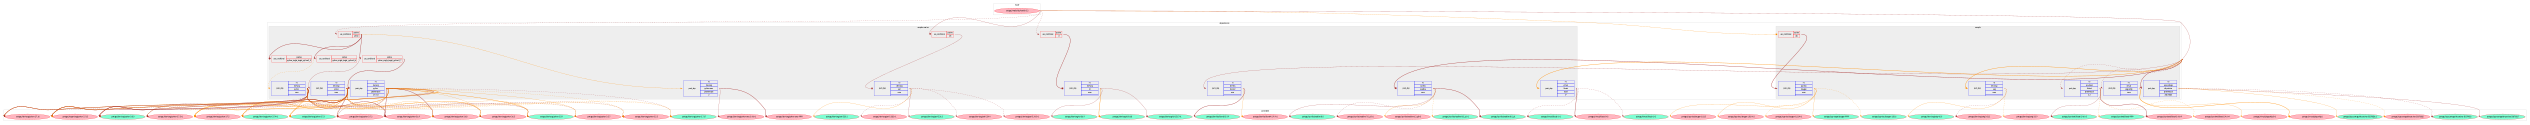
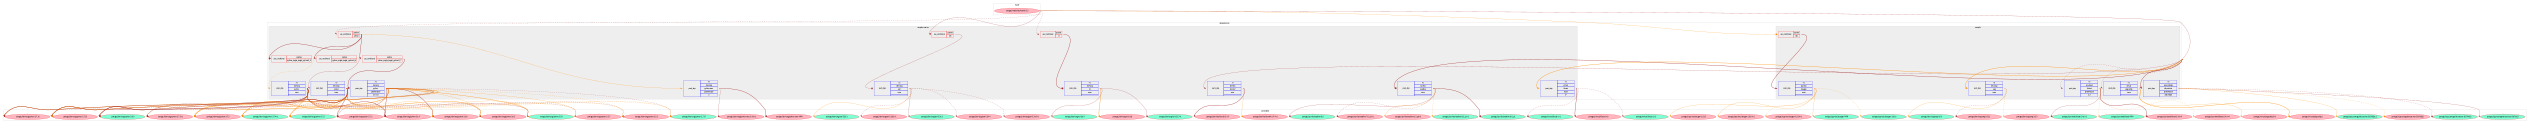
node "portage://target-lang/python-2.7.15": label "portage://target-lang/python-2.7.15" -> "portage://dev-lang/python-2.7.15"
node "portage://dev-lang/tcl-8.6.8": fillcolor aquamarine -> lightpink
node "portage://dev-libs/libxml2-2.9.9": fillcolor aquamarine -> lightpink
node "portage://app-target/doxygen-9999": label "portage://app-target/doxygen-9999" -> "portage://app-doc/doxygen-9999"
